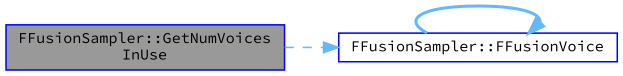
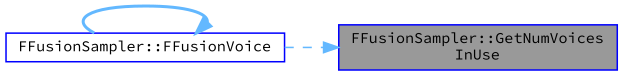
edge "FFusionSampler::GetNumVoices InUse" -> "FFusionSampler::FFusionVoice": reversed
